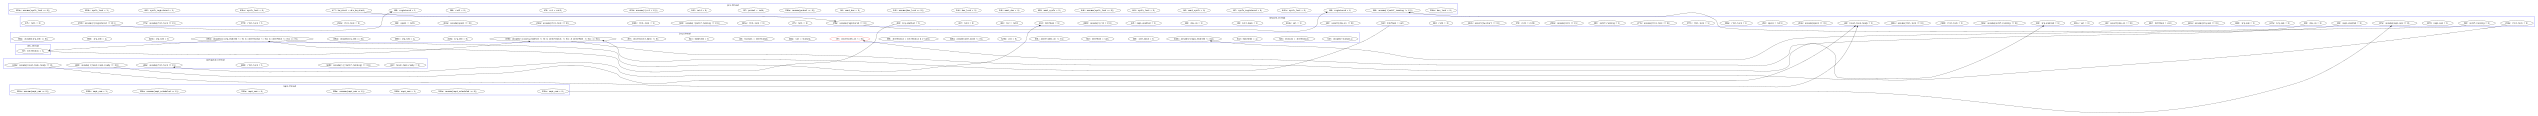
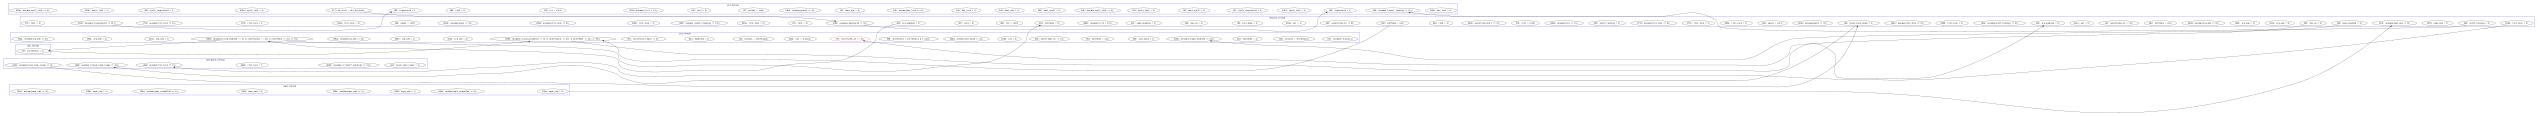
edge "340b: assume(!(reset_task_ready == 0));" -> "560: reset_task_ready = 1;": reversed
